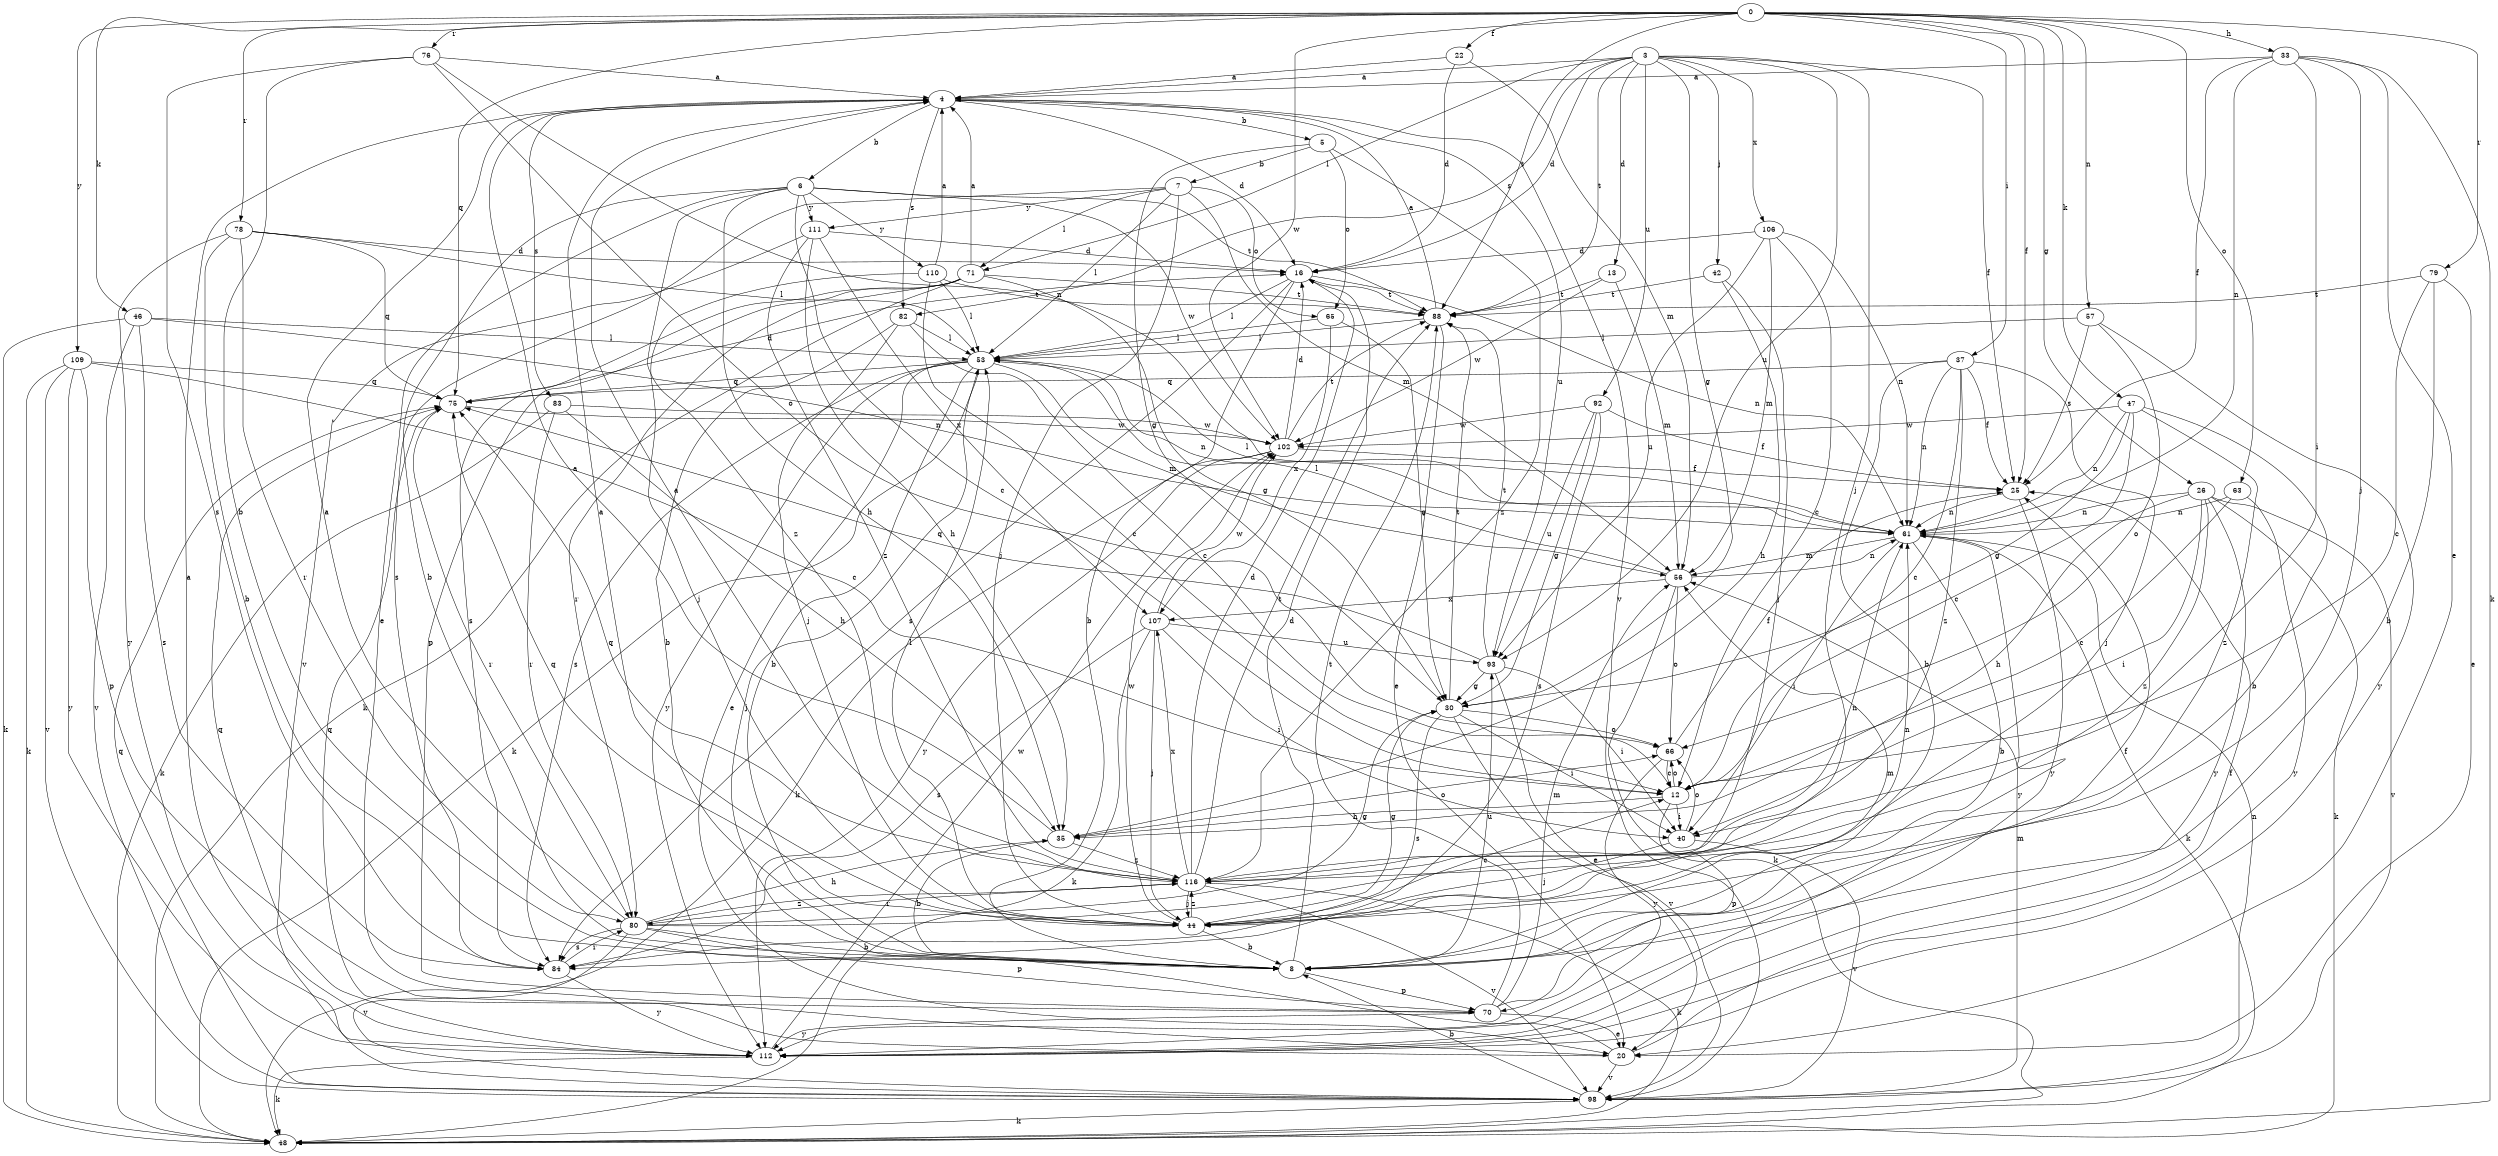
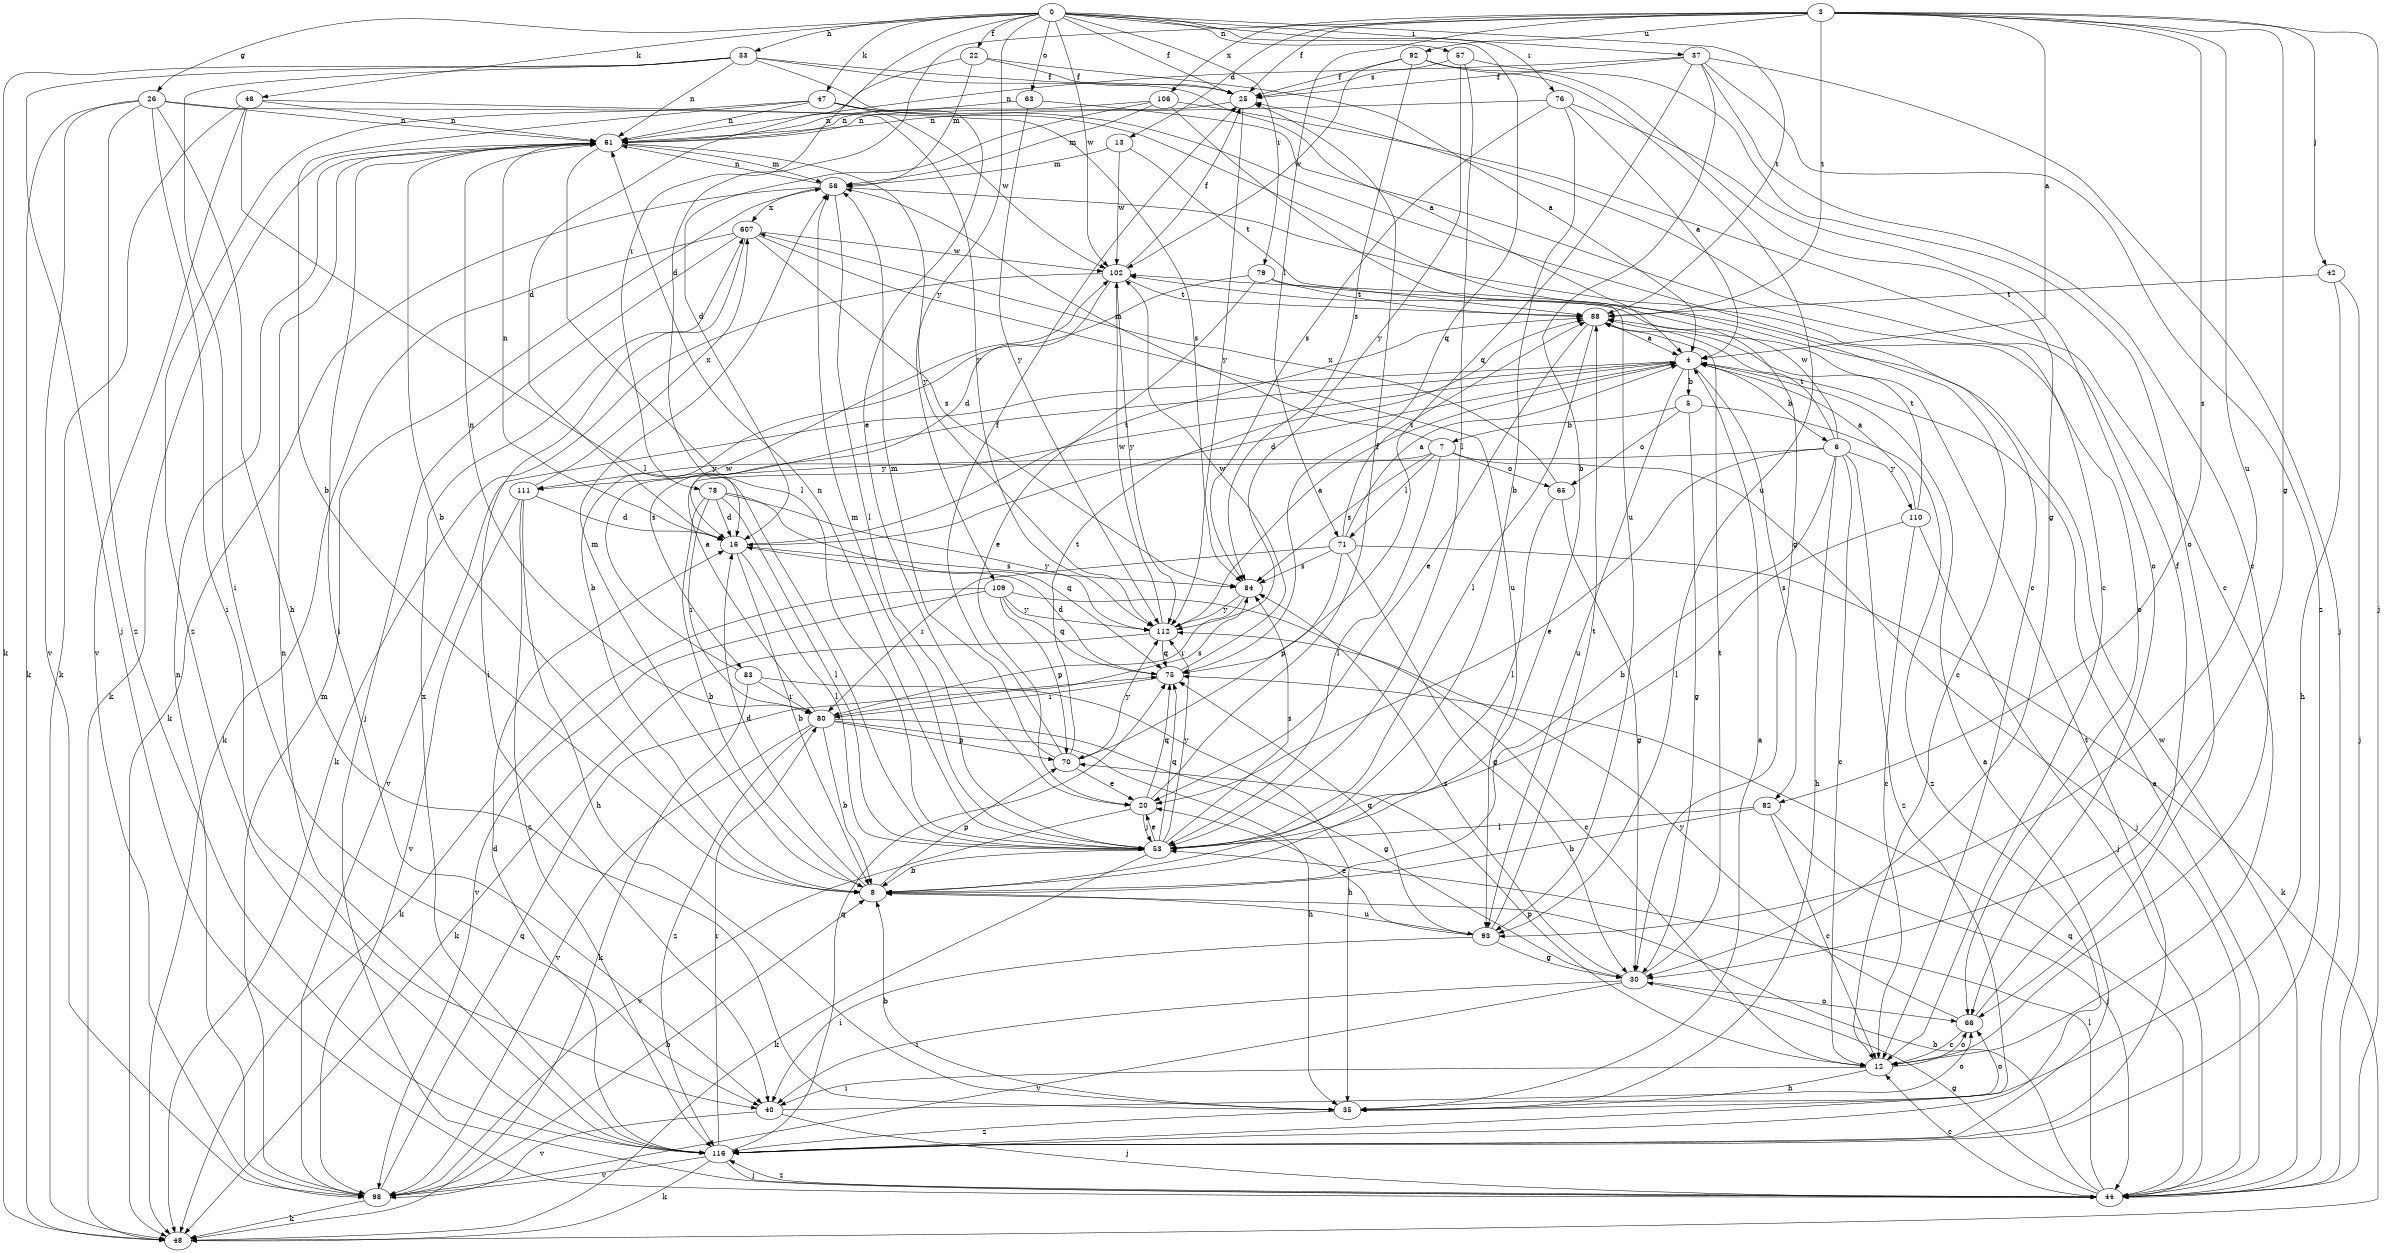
edge "22" -> "25": added, label "f"
node "107": label "107" -> "607"
